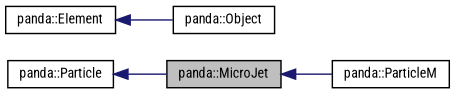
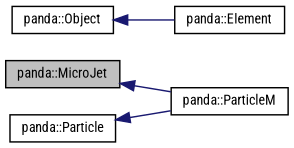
edge "panda::Object" -> "panda::Element": reversed
edge "panda::MicroJet" -> "panda::Particle": now "panda::ParticleM" -> "panda::Particle"
